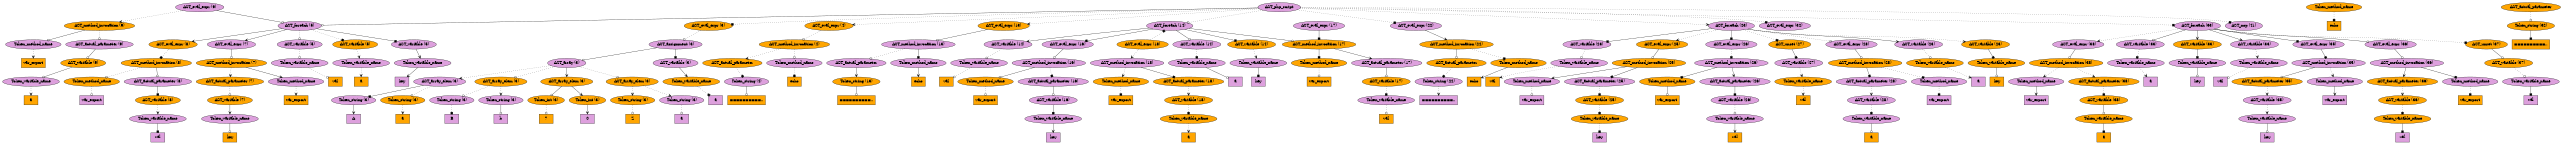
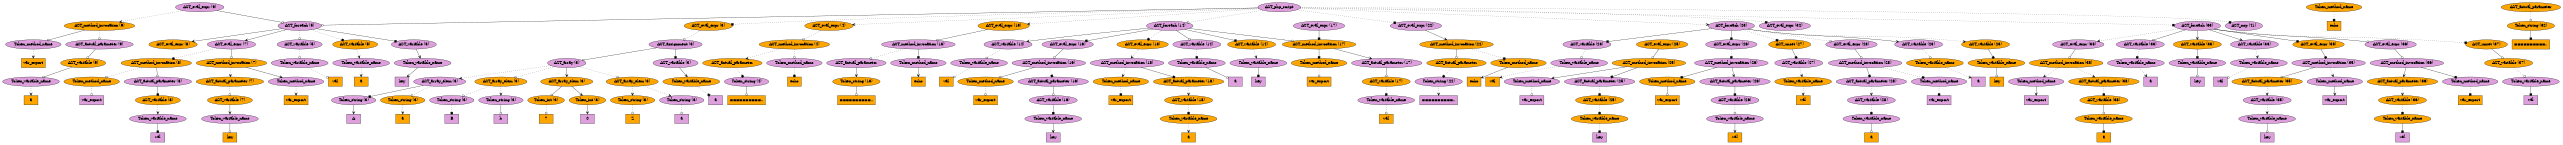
edge "AST_foreach (23)" -> "AST_eval_expr (25)": removed
edge "AST_eval_expr (18)" -> "AST_foreach (14)": reversed
node "AST_eval_expr (35)": fillcolor plum -> orange
edge "AST_eval_expr (8)" -> "AST_method_invocation (8)": now "AST_eval_expr (7)" -> "AST_method_invocation (8)"
node "AST_method_invocation (28)": fillcolor orange -> plum
